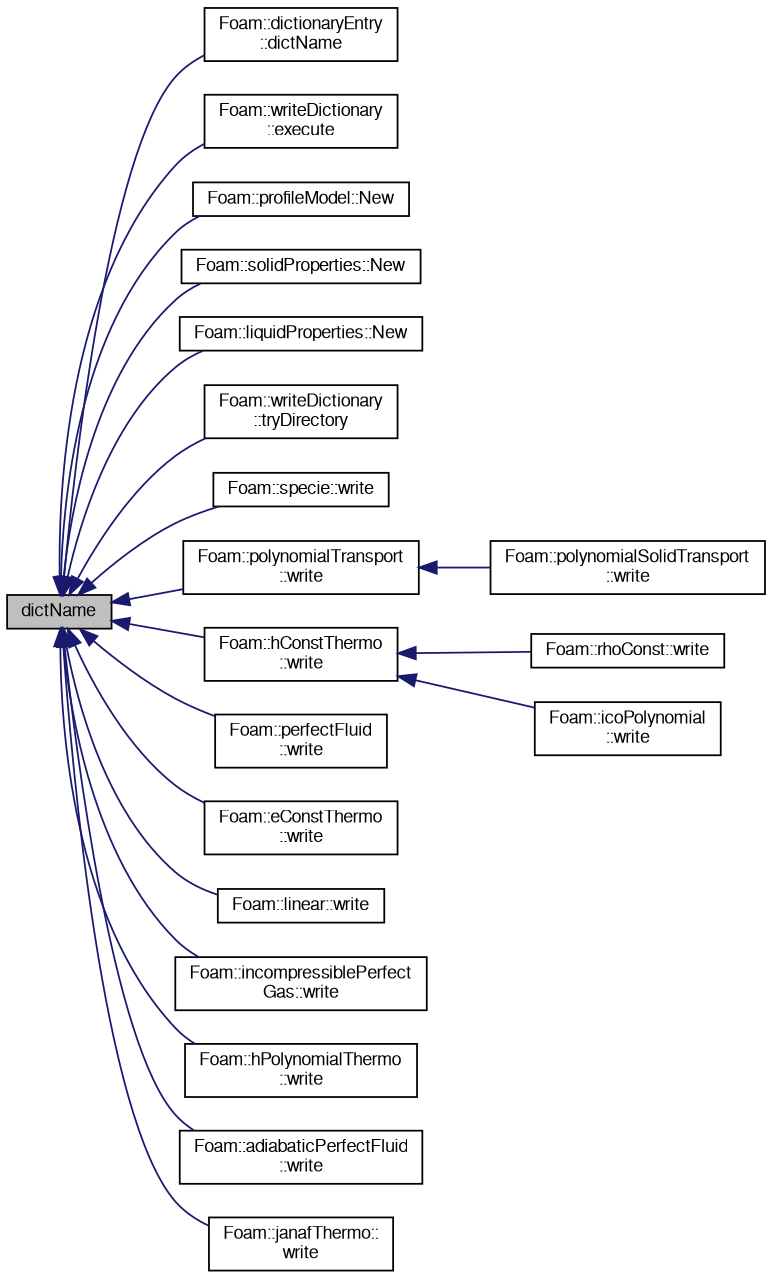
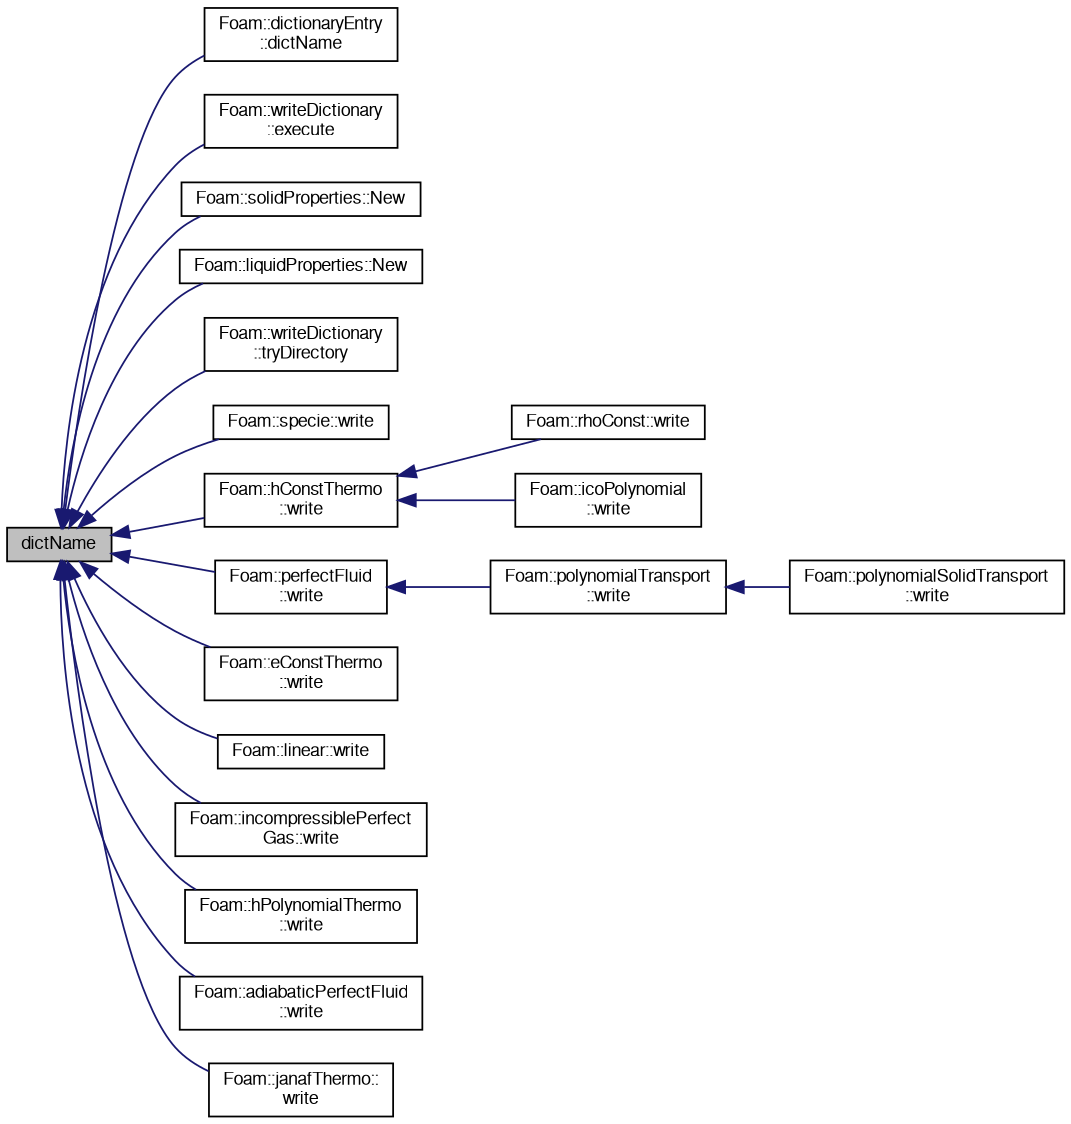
node "Foam::profileModel::New": removed
edge "Foam::polynomialTransport ::write" -> "dictName": now "Foam::polynomialTransport ::write" -> "Foam::perfectFluid ::write"
